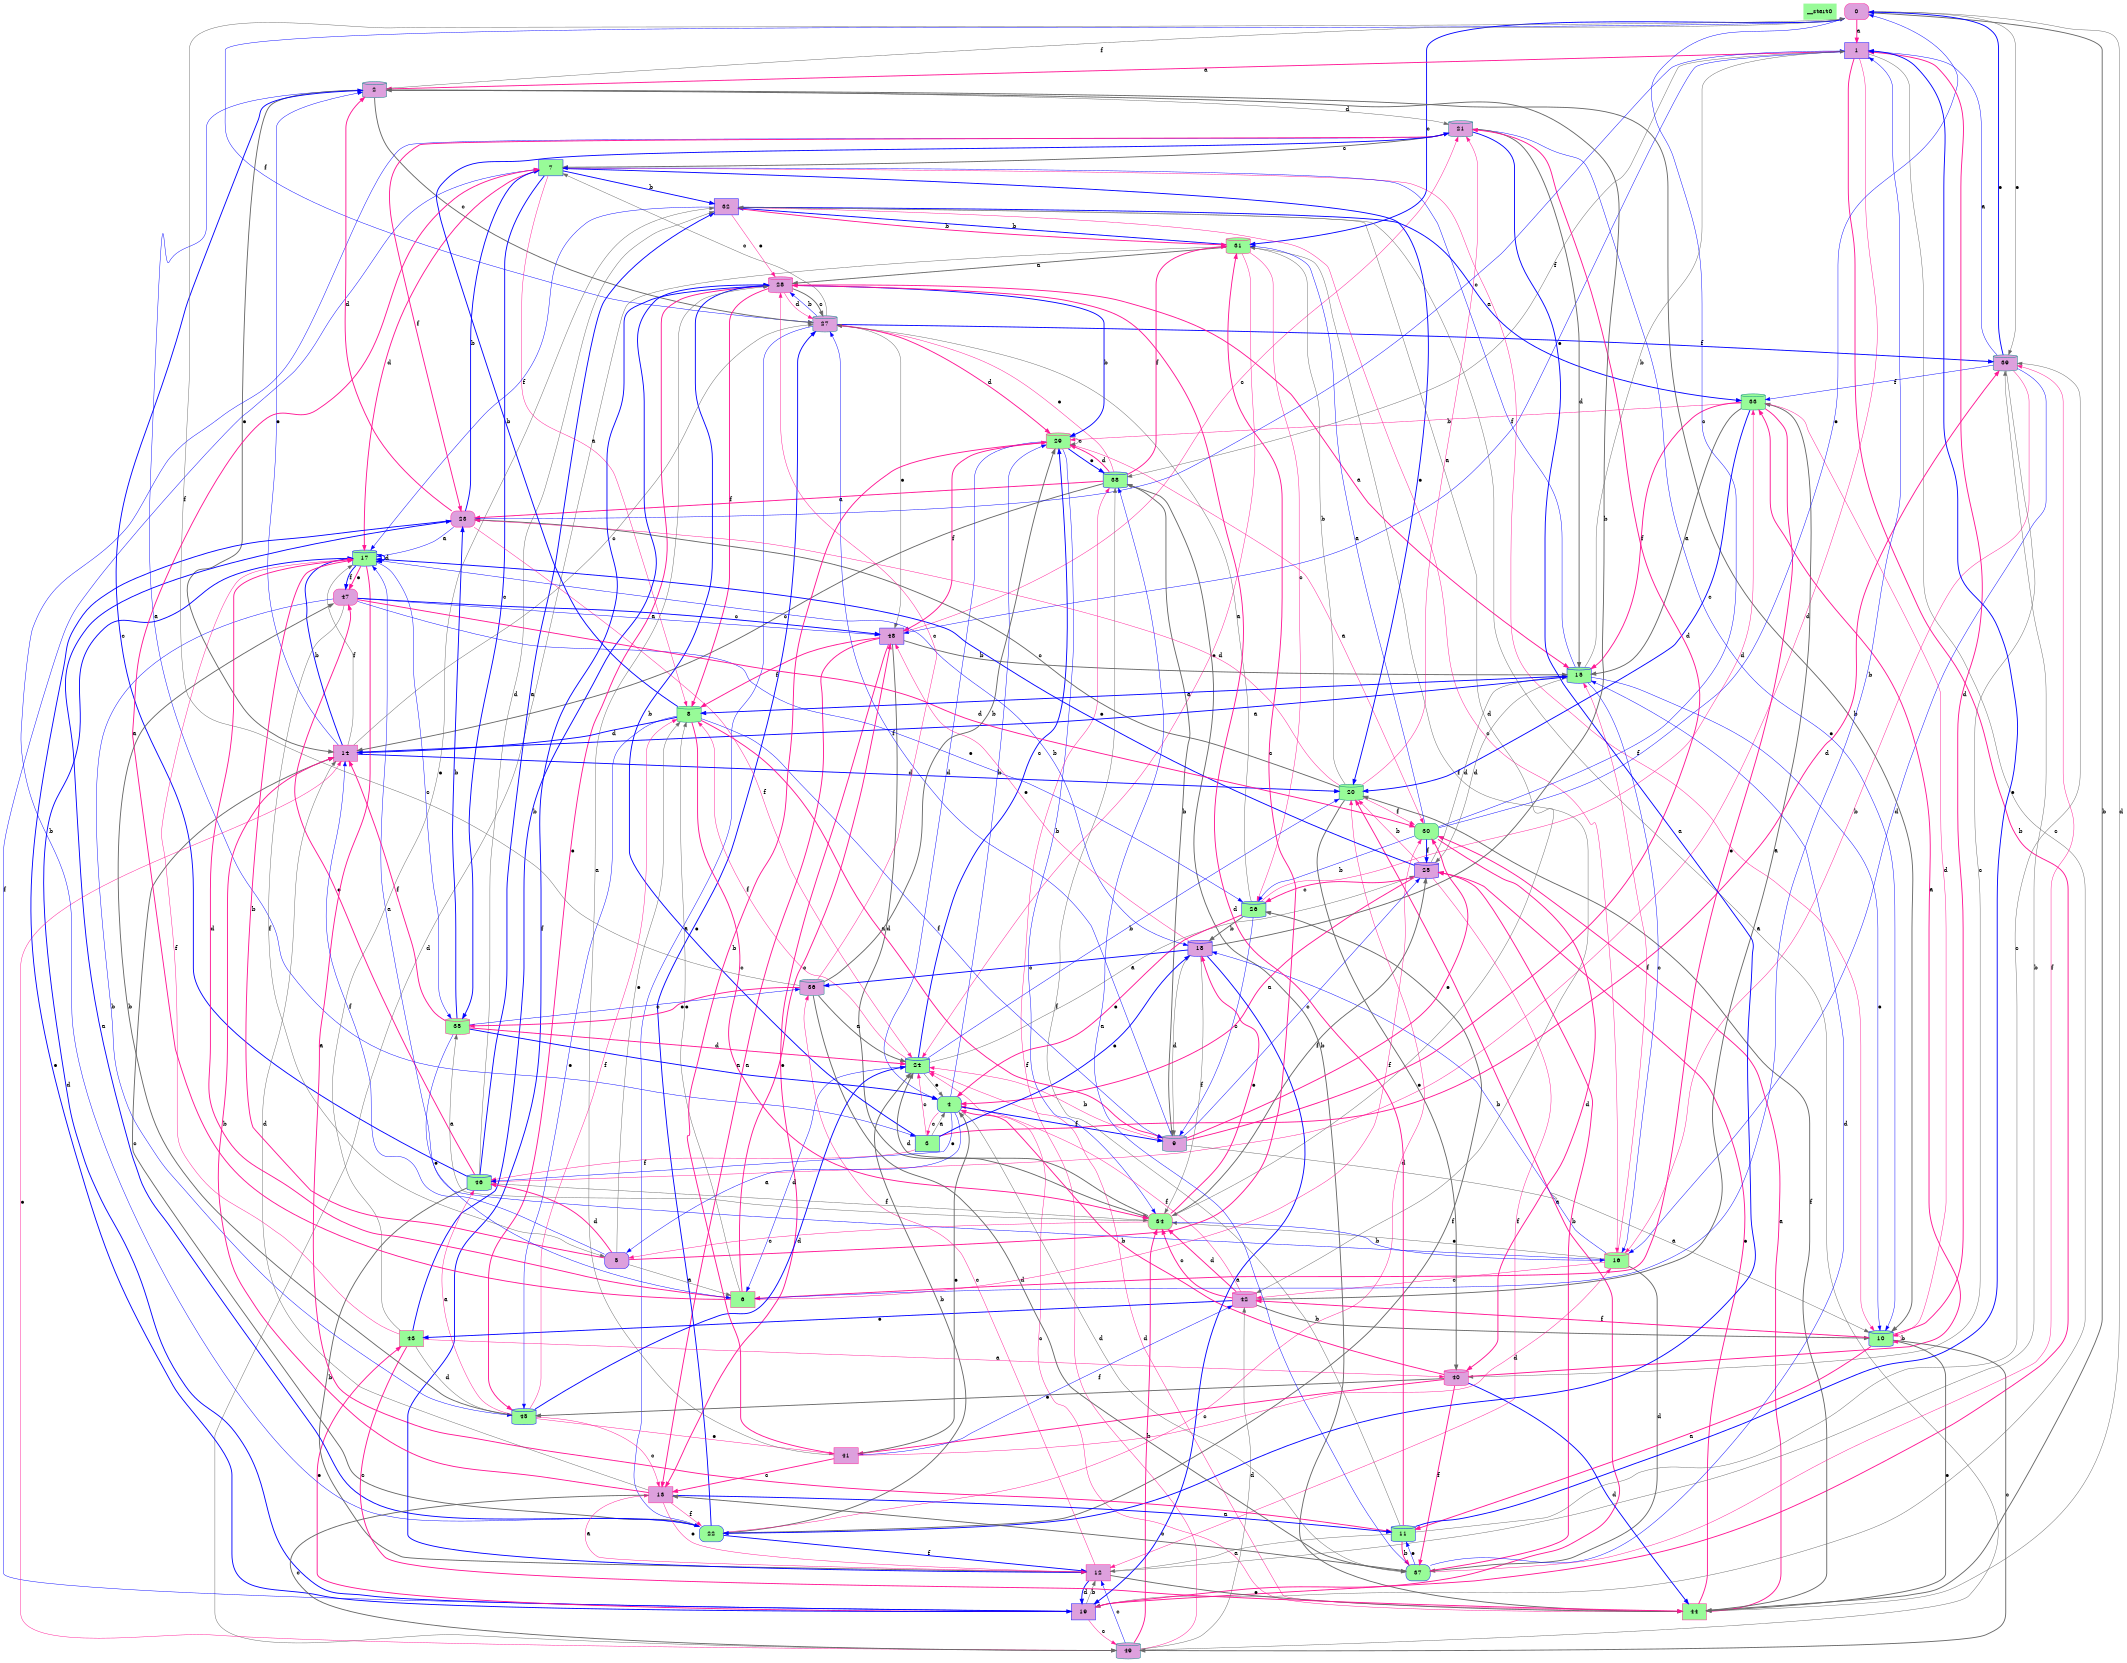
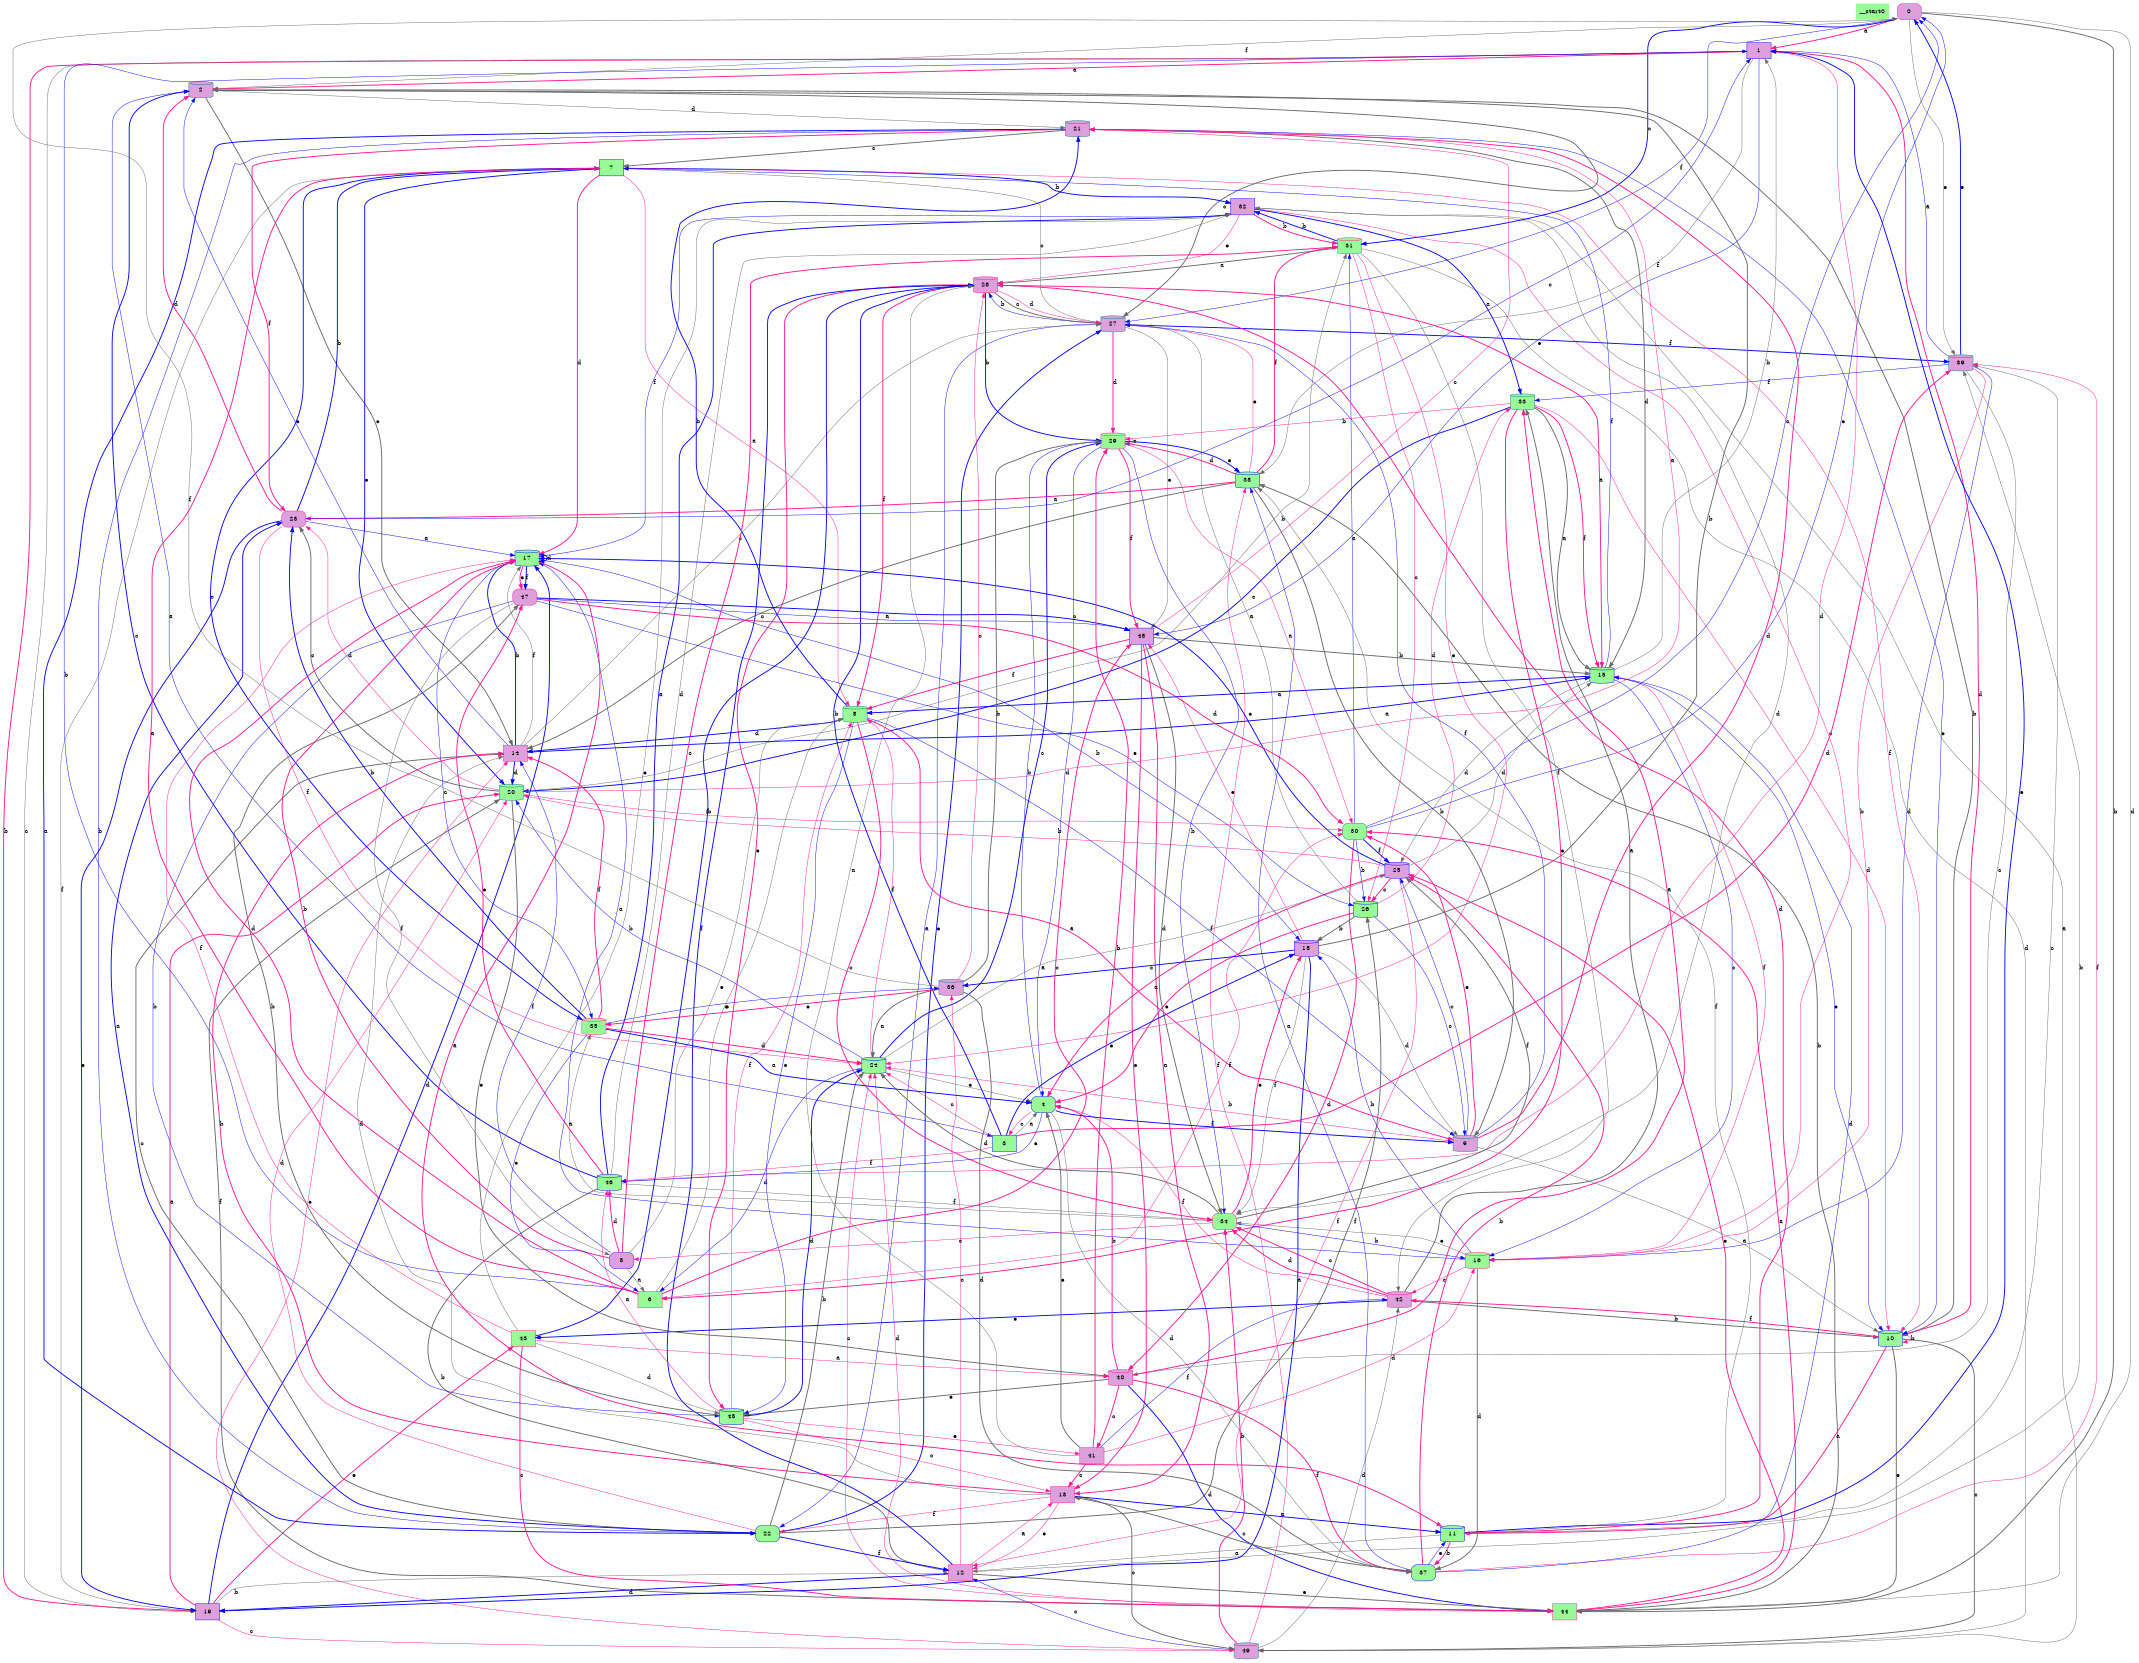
edge "4" -> "5": removed, label "a"
edge "19" -> "7": color blue -> gray40
